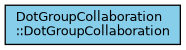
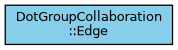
node "DotGroupCollaboration ::DotGroupCollaboration": label "DotGroupCollaboration ::DotGroupCollaboration" -> "DotGroupCollaboration ::Edge"
